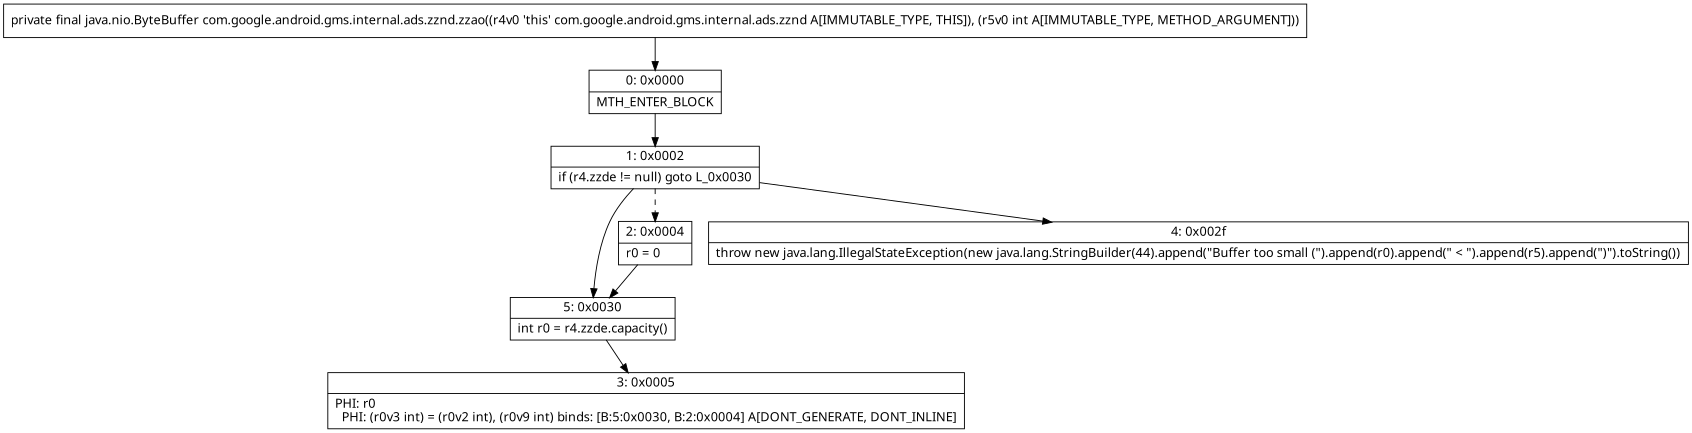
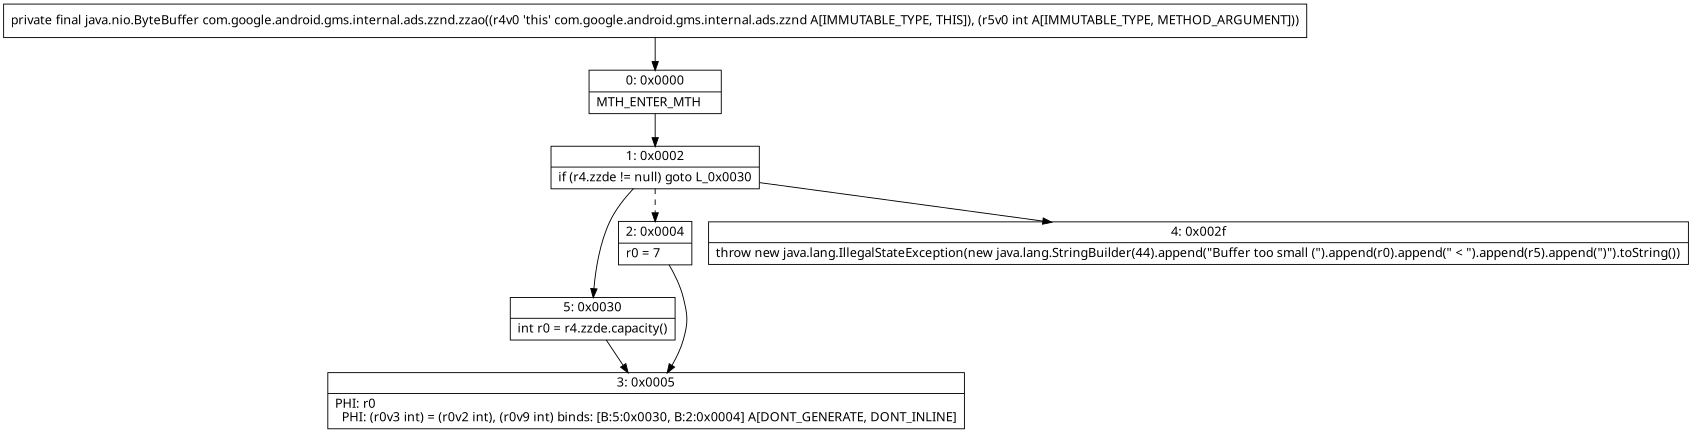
node "0: 0x0000": text "MTH_ENTER_BLOCK" -> "MTH_ENTER_MTH"
node "2: 0x0004": text "r0 = 0" -> "r0 = 7"
edge "2: 0x0004" -> "5: 0x0030": now "2: 0x0004" -> "3: 0x0005"
